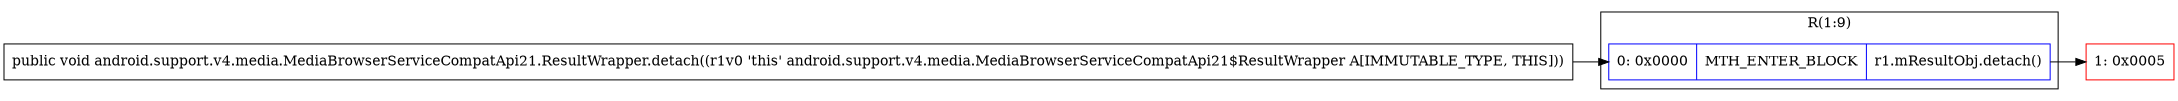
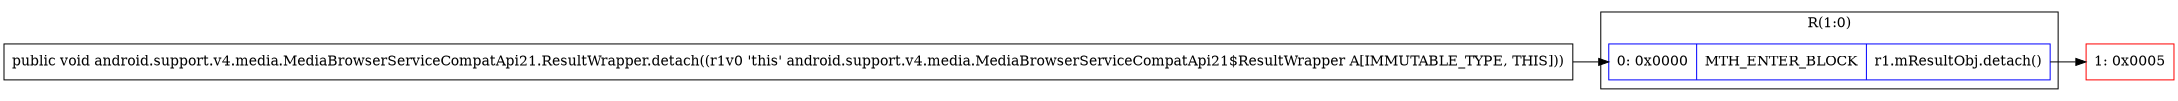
cluster "R(1:9)": label "R(1:9)" -> "R(1:0)"
